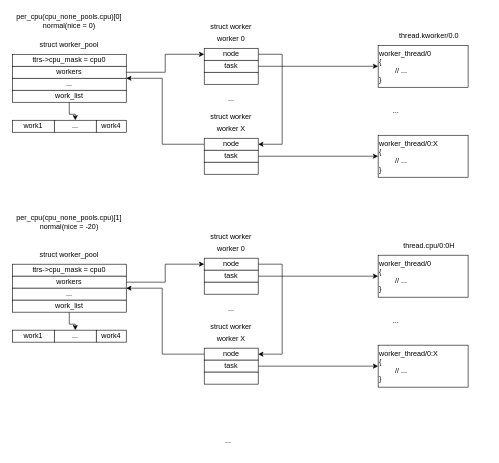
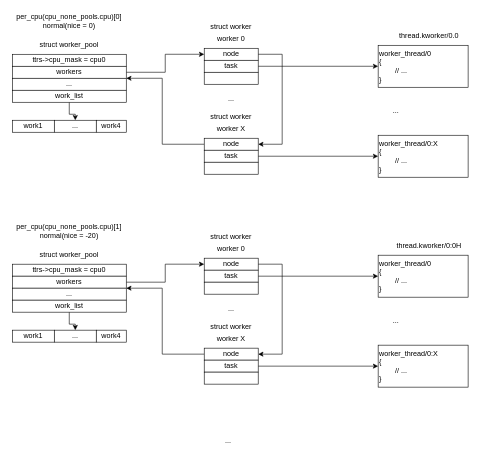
node "per_cpu(cpu_none_pools.cpu)[1] normal(nice = -20)": moved (69, 222) -> (69, 231)
node "thread.cpu/0:0H": label "thread.cpu/0:0H" -> "thread.kworker/0:0H"
